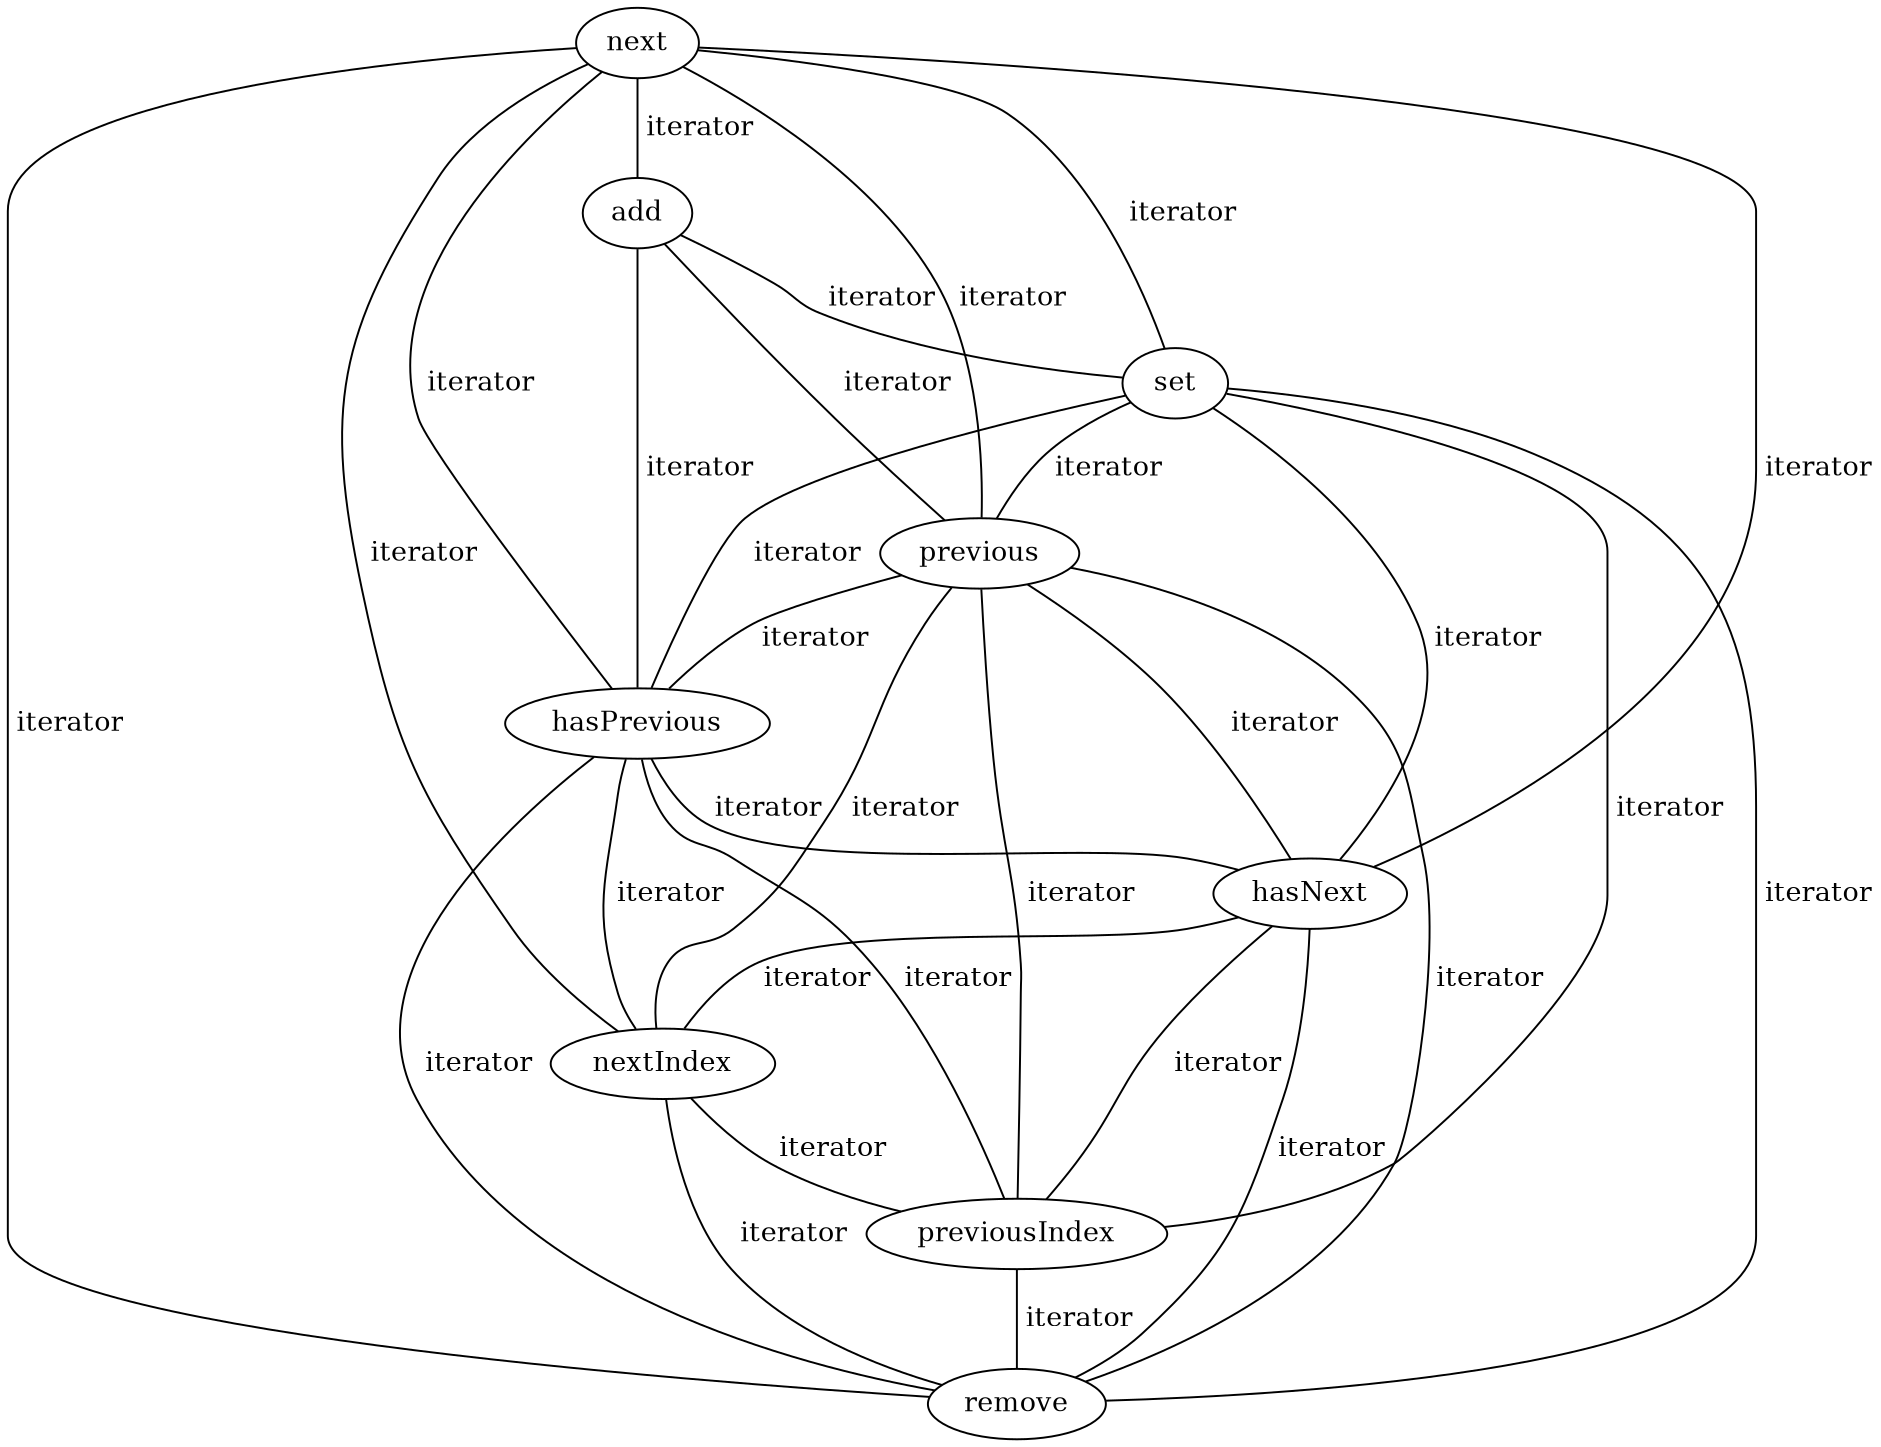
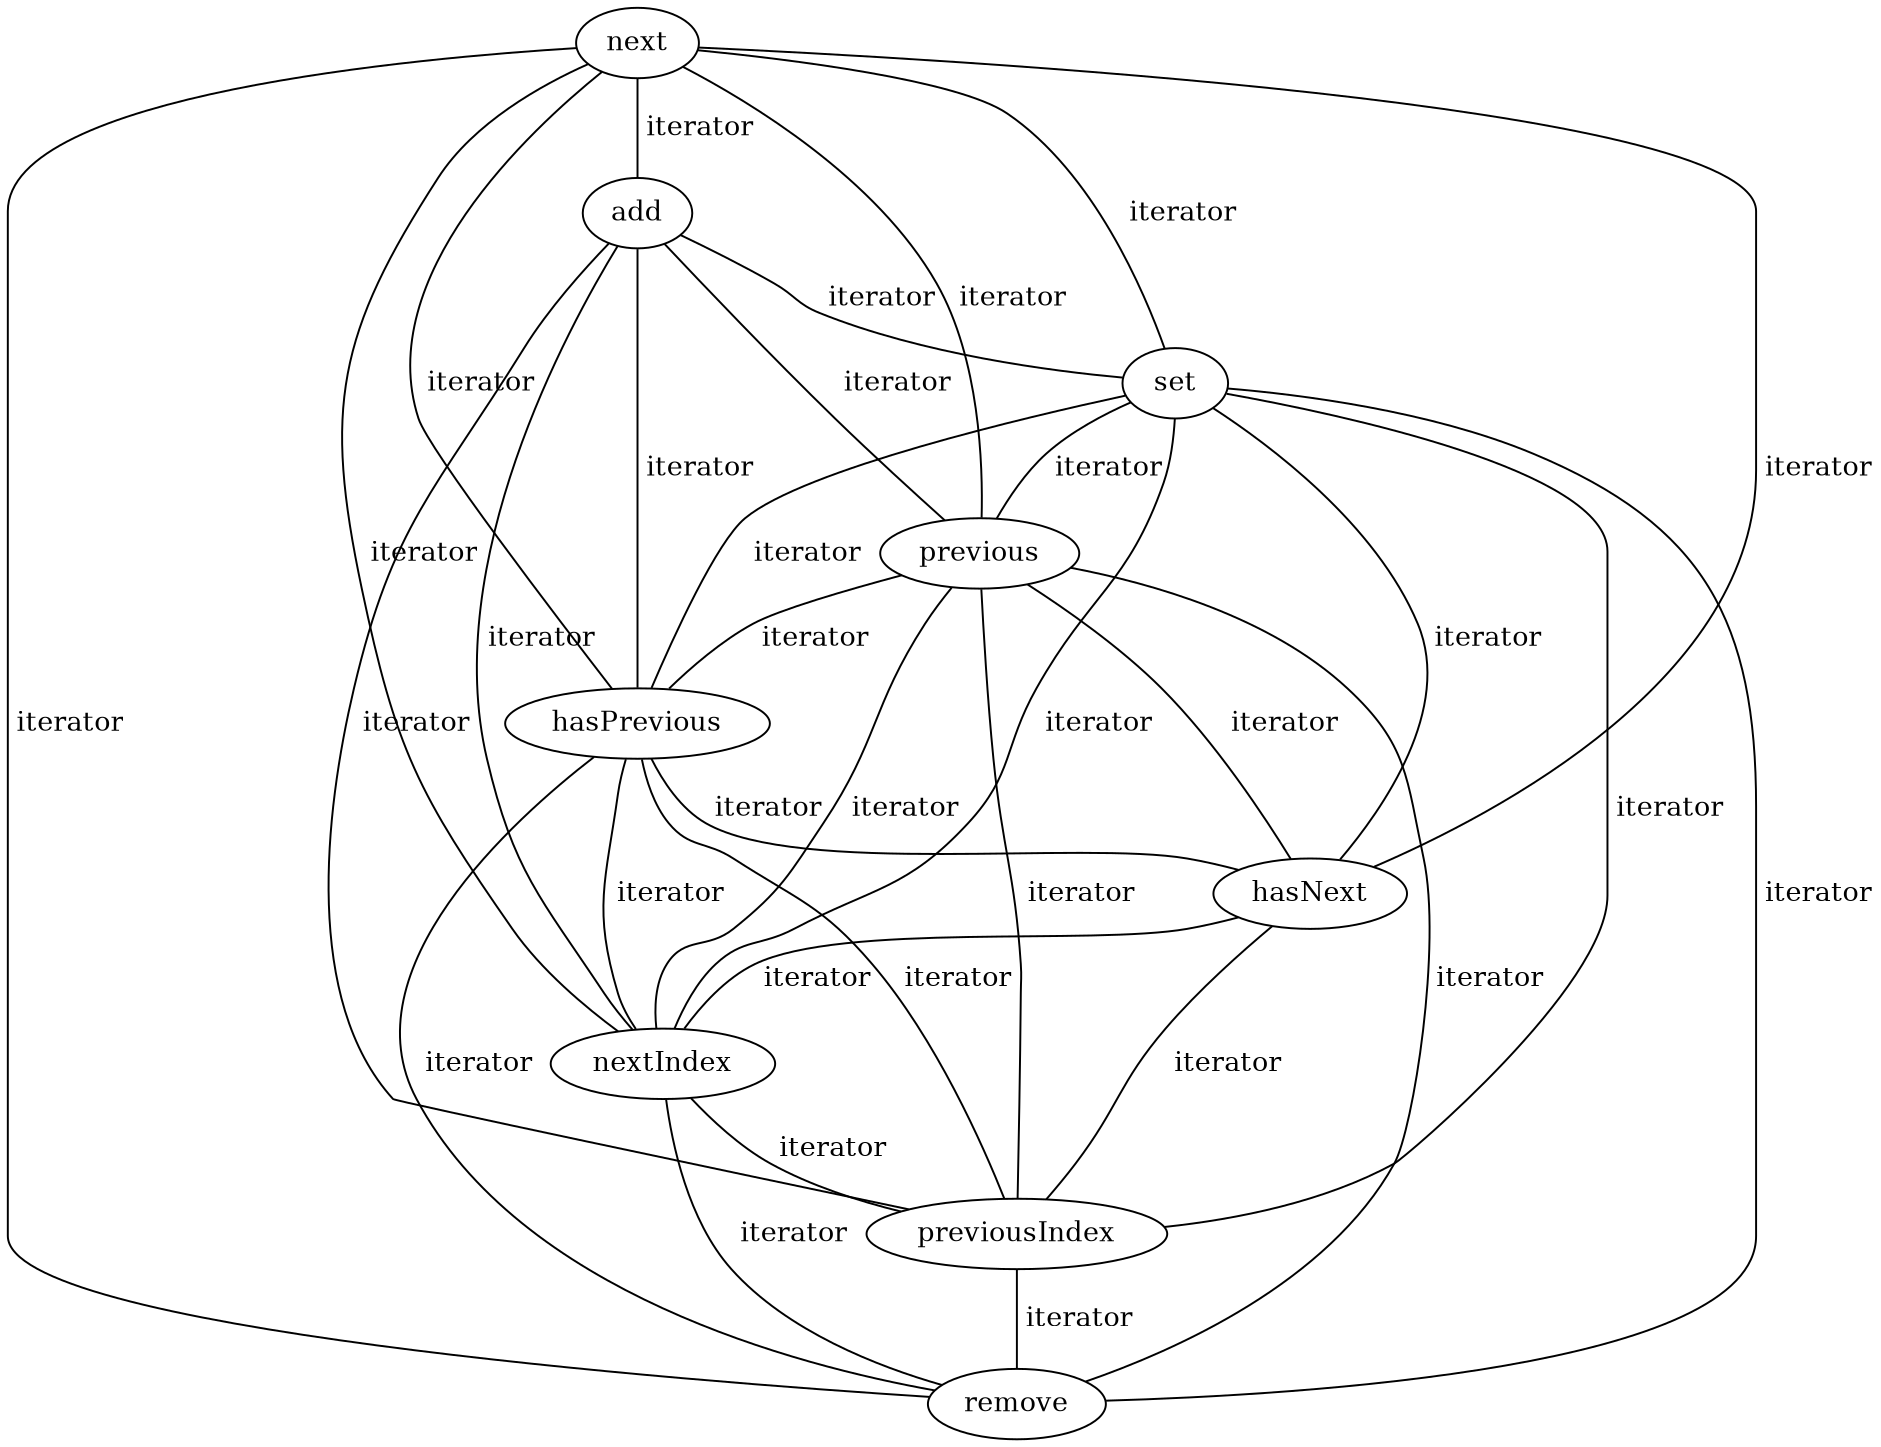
edge "add" -- "nextIndex": added, label "iterator"
edge "set" -- "nextIndex": added, label "iterator"
edge "add" -- "previousIndex": added, label "iterator"
edge "hasNext" -- "remove": removed, label "iterator"
